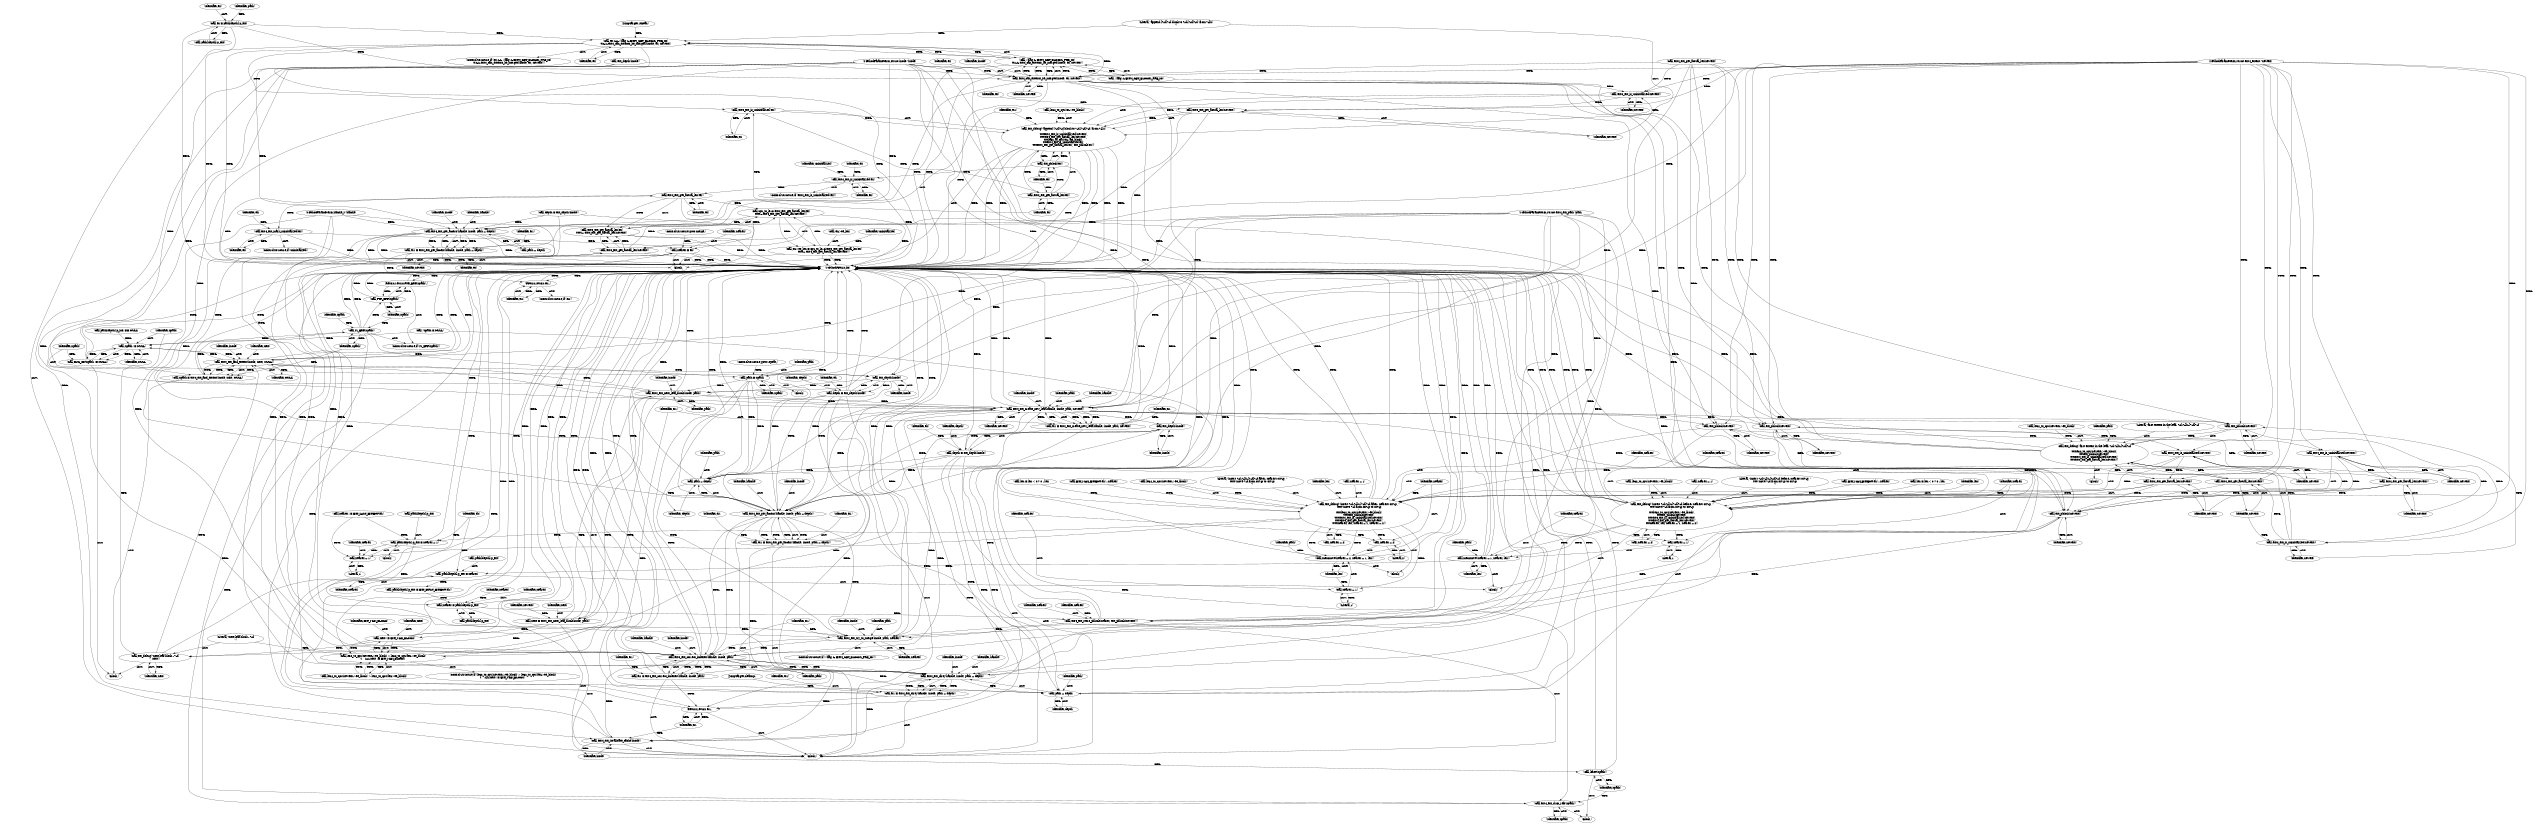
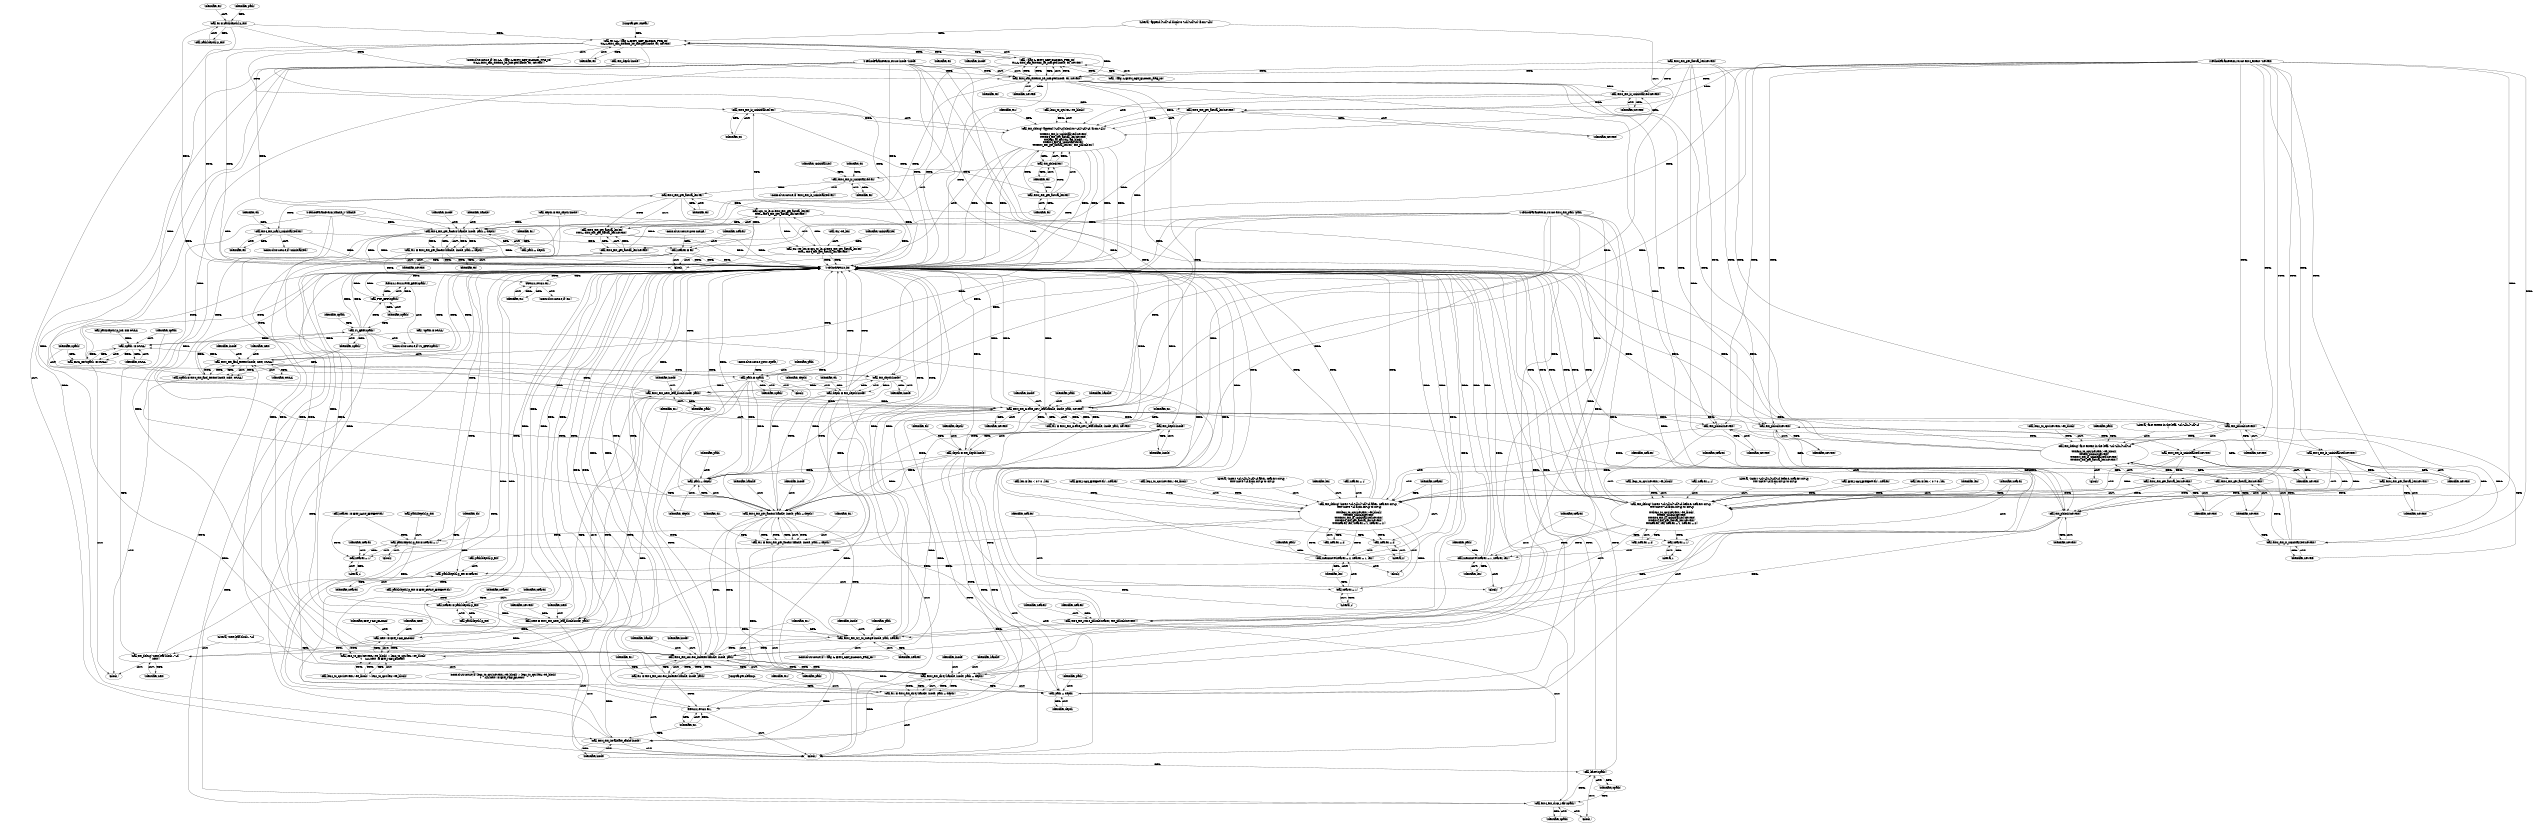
edge "(MethodReturn,int)" -> "(Return,return PTR_ERR(npath);)": removed, label "CFG:"
edge "(Call,npath != NULL)" -> "(Call,ext4_ext_find_extent(inode, next, NULL))": removed, label "DDG:"
edge "(Call,IS_ERR(npath))" -> "(Call,path = npath)": label "DDG: " -> "AST: "
edge "(Call,!(flag & EXT4_GET_BLOCKS_PRE_IO))" -> "(Call,ext4_ext_dirty(handle, inode, path + depth))": now "(MethodParameterIn,struct ext4_ext_path *path)" -> "(Call,ext4_ext_dirty(handle, inode, path + depth))"
edge "(Call,nearex = path[depth].p_ext)" -> "(Call,ext4_ext_store_pblock(nearex, ext_pblock(newext)))": now "(Call,nearex = path[depth].p_ext)" -> "(Call,next = ext4_ext_next_leaf_block(inode, path))"
edge "(Call,ext4_ext_drop_refs(npath))" -> "(Call,kfree(npath))": added, label "DDG:"
